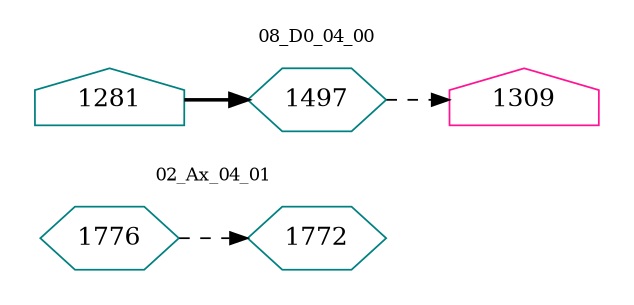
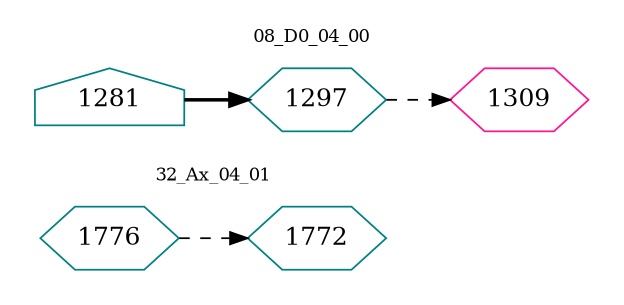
node "1497": label "1497" -> "1297"
node "1309": shape house -> hexagon
cluster "02_Ax_04_01": label "02_Ax_04_01" -> "32_Ax_04_01"
